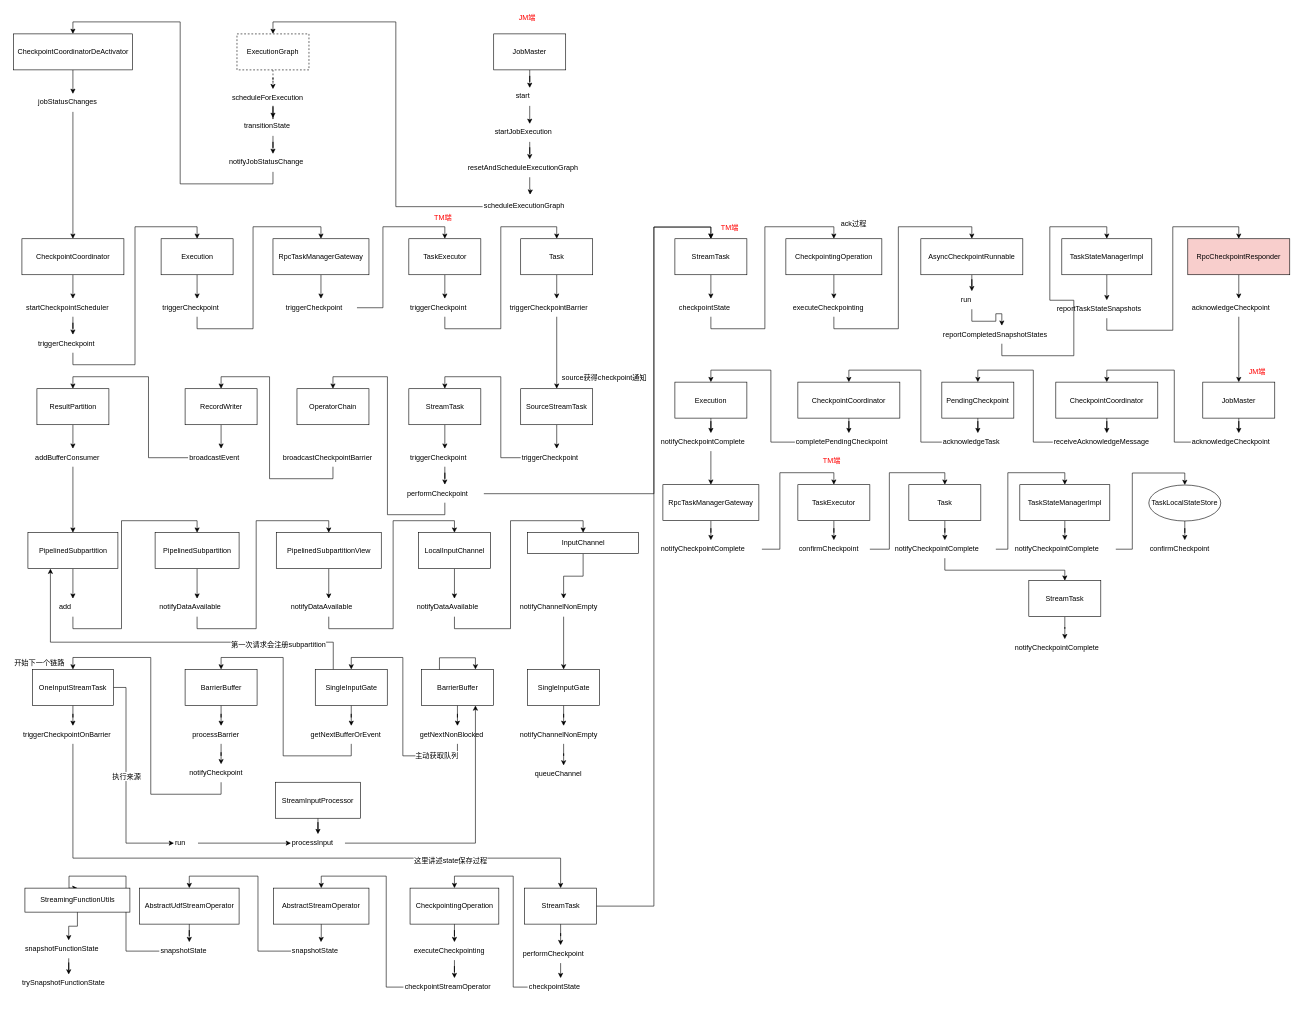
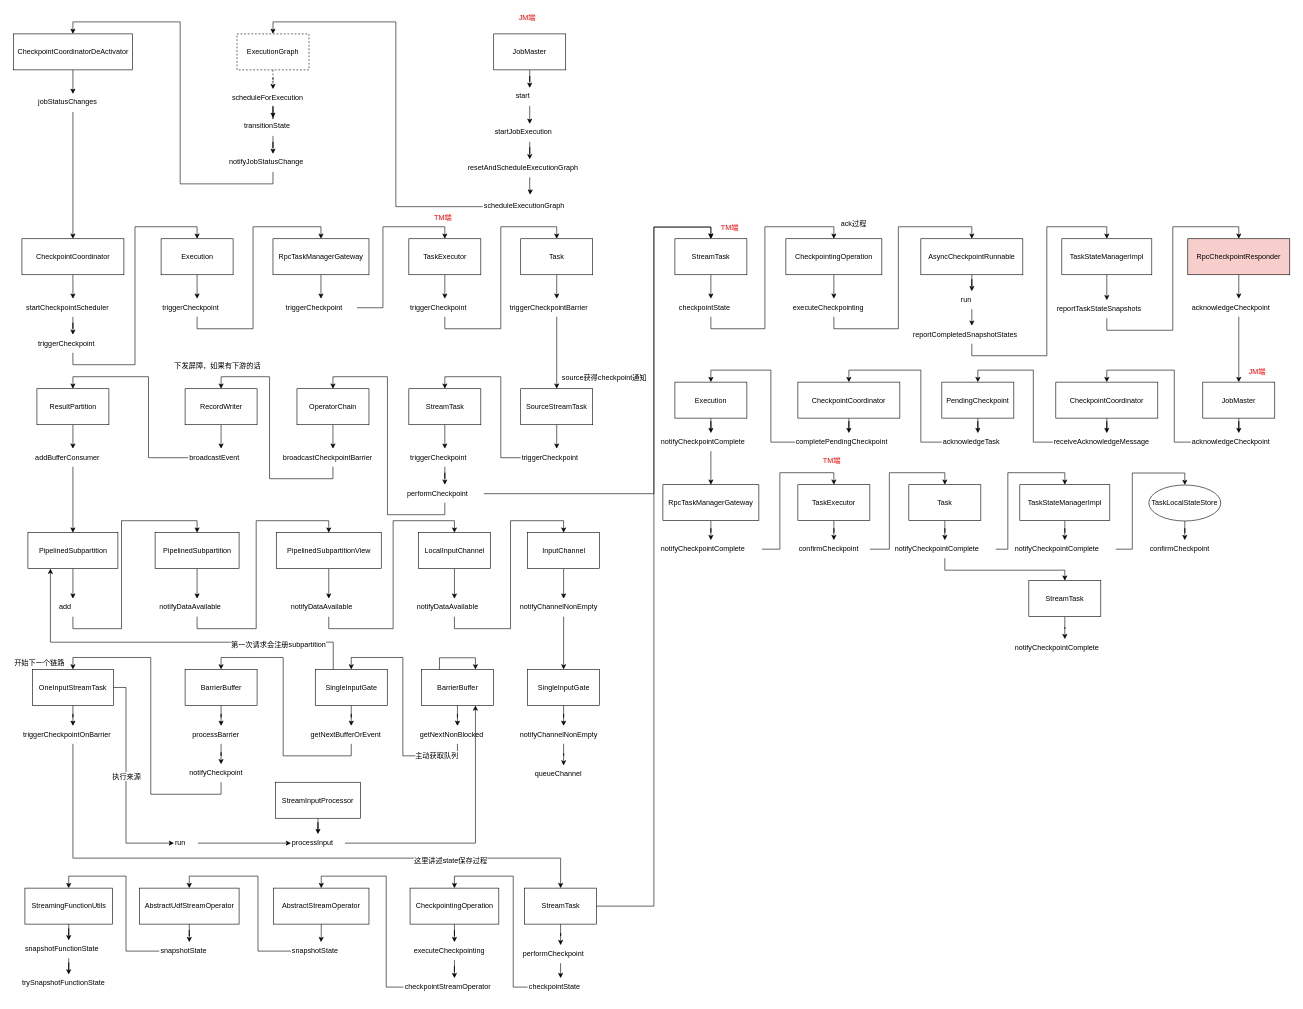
node "reportCompletedSnapshotStates": moved (1002, 335) -> (972, 335)
node "下发屏障，如果有下游的话": added
edge "OperatorChain" -> "broadcastCheckpointBarrier": added
node "InputChannel": size 111x21 -> 72x36
node "StreamingFunctionUtils": size 105x24 -> 88x36
